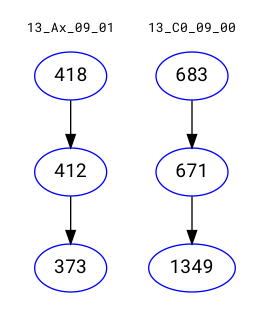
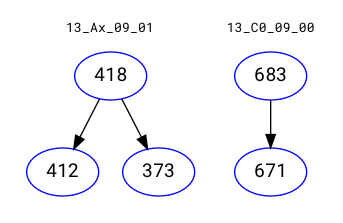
edge "412" -> "373": now "418" -> "373"
node "1349": removed
